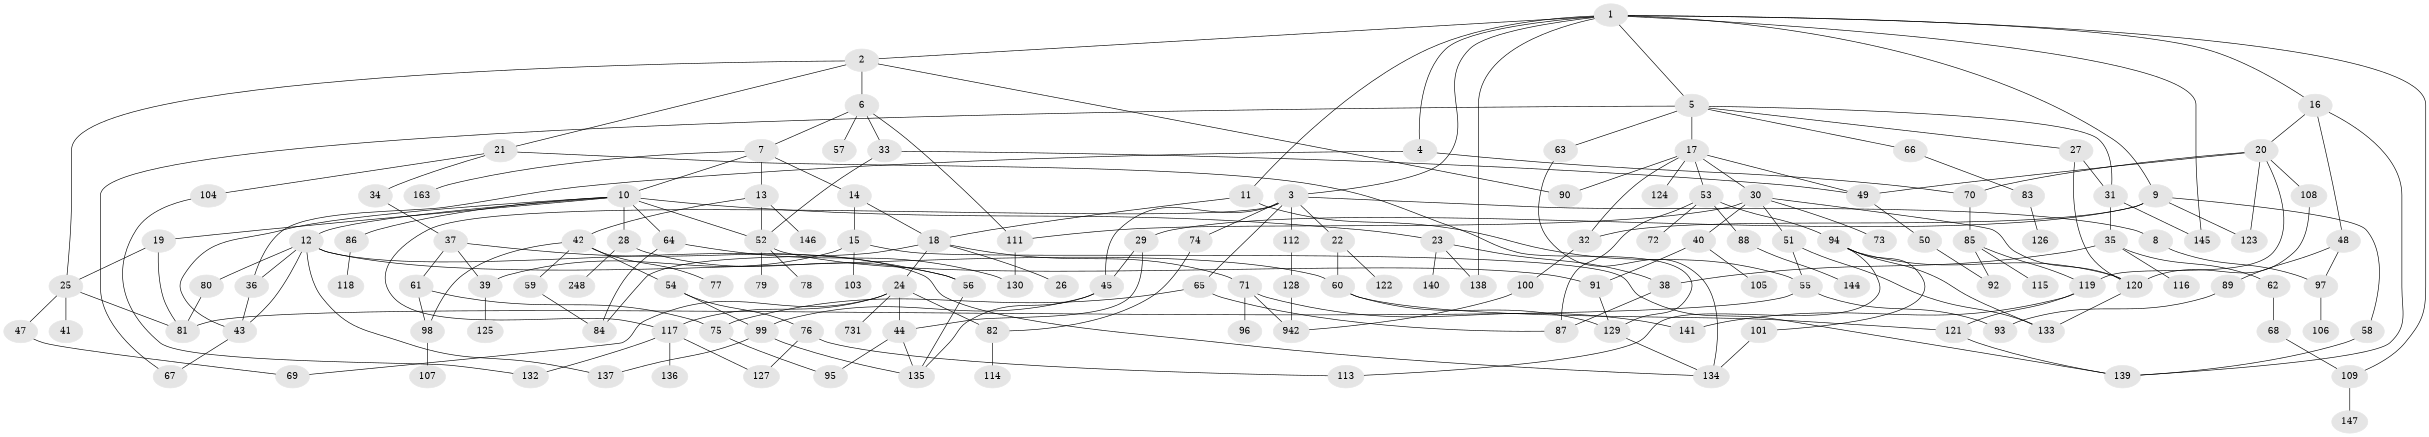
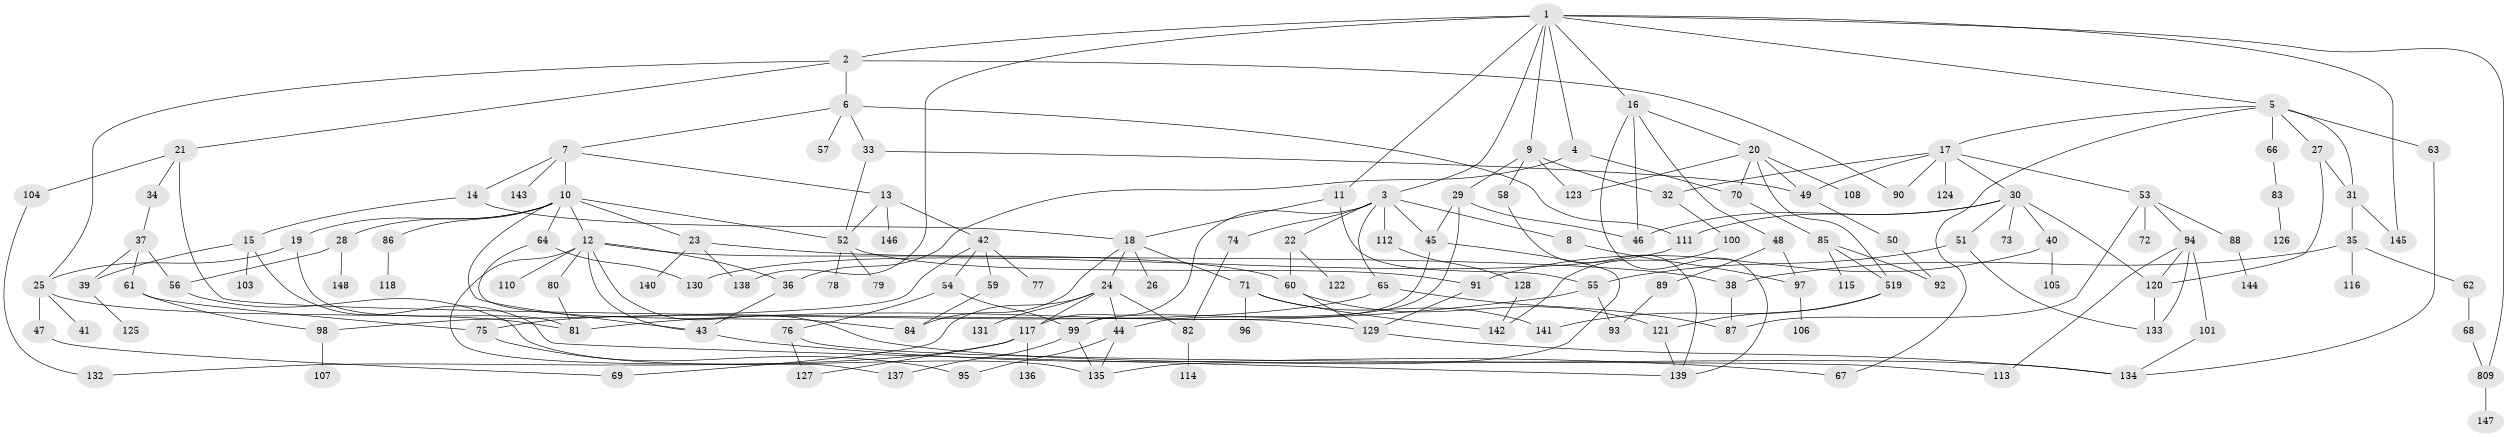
node "163": label "163" -> "143"
node "46": added
edge "108" -- "120": removed
node "110": added
node "248": label "248" -> "148"
node "119": label "119" -> "519"
node "731": label "731" -> "131"
node "942": label "942" -> "142"
node "109": label "109" -> "809"
